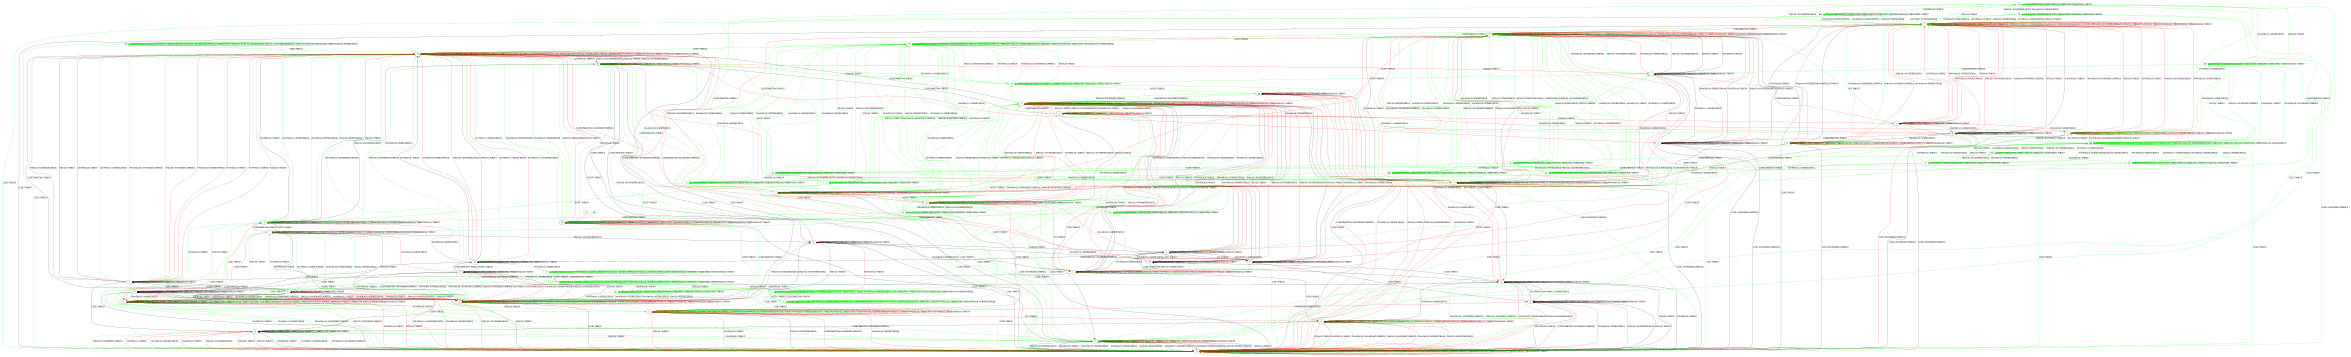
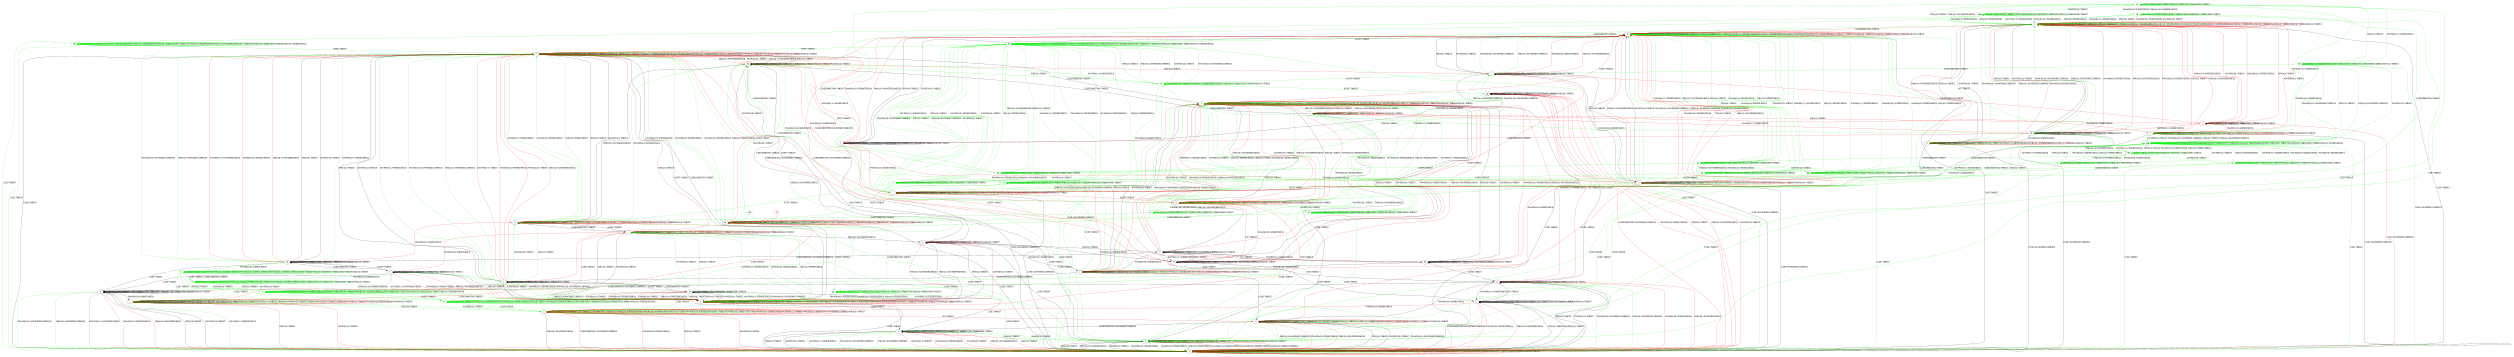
edge "yy" -> "y": now "yy" -> "ll"
